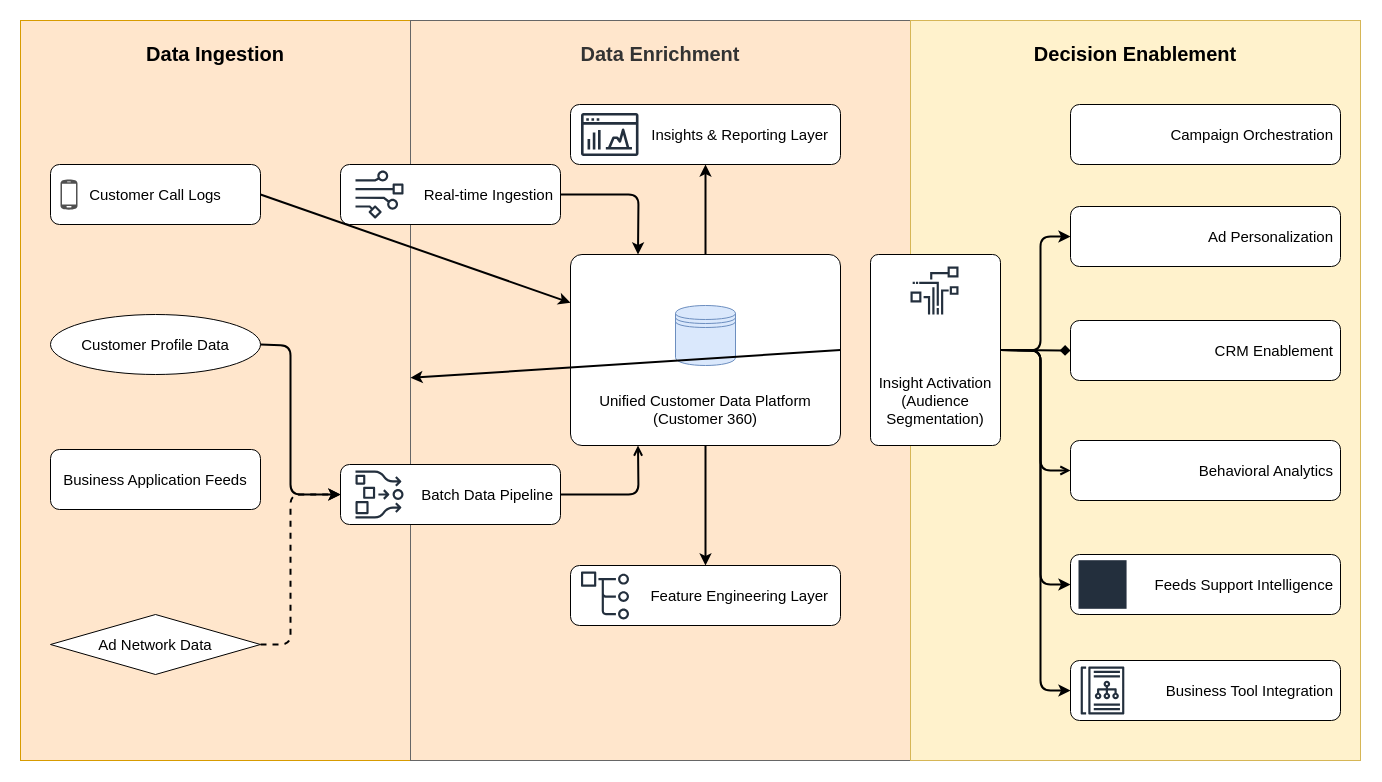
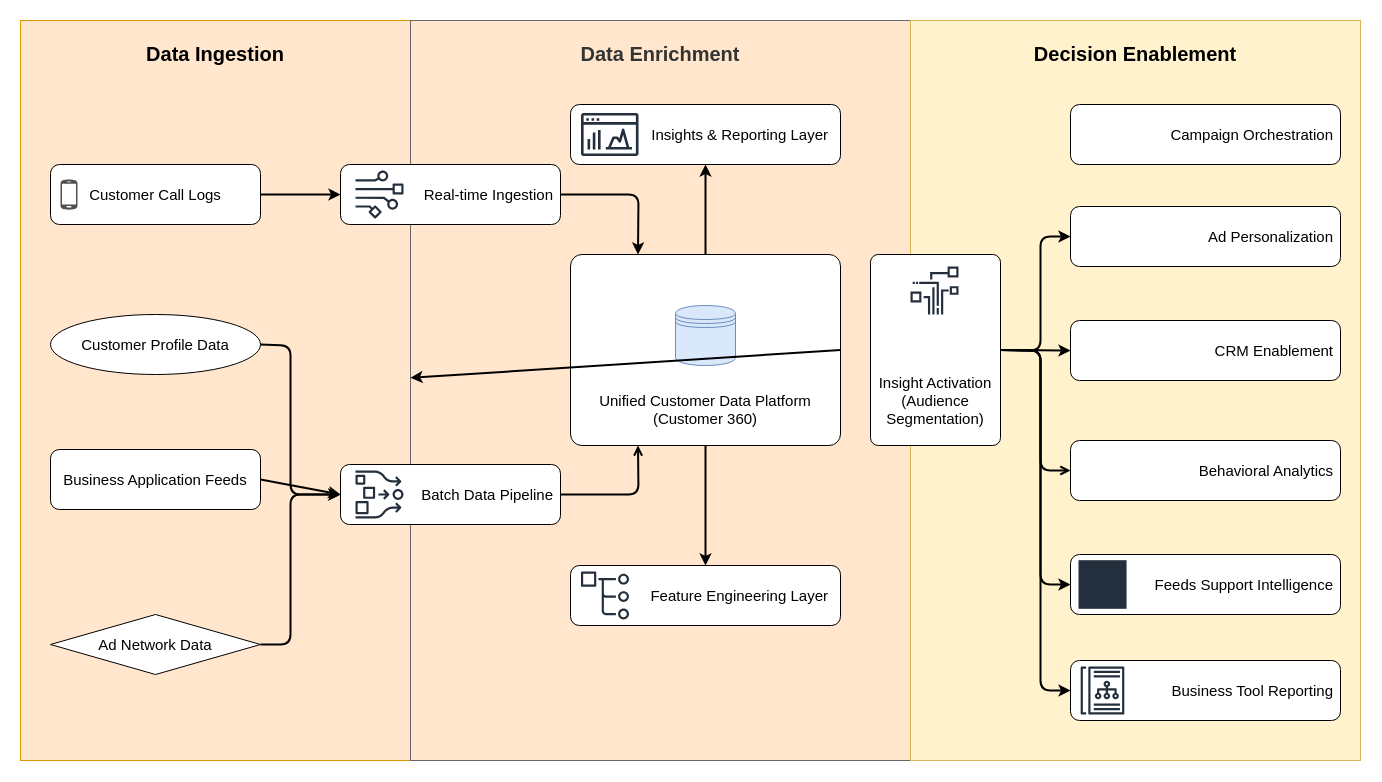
edge "Customer Call Logs" -> "Unified Customer Data Platform (Customer 360)": now "Customer Call Logs" -> "Real-time Ingestion"
edge "Insight Activation (Audience Segmentation)" -> "CRM Enablement": arrowhead diamond -> classic
edge "Business Application Feeds" -> "Batch Data Pipeline": added
edge "Ad Network Data" -> "Batch Data Pipeline": style dashed -> solid
node "Business Tool Integration": label "Business Tool Integration" -> "Business Tool Reporting"
